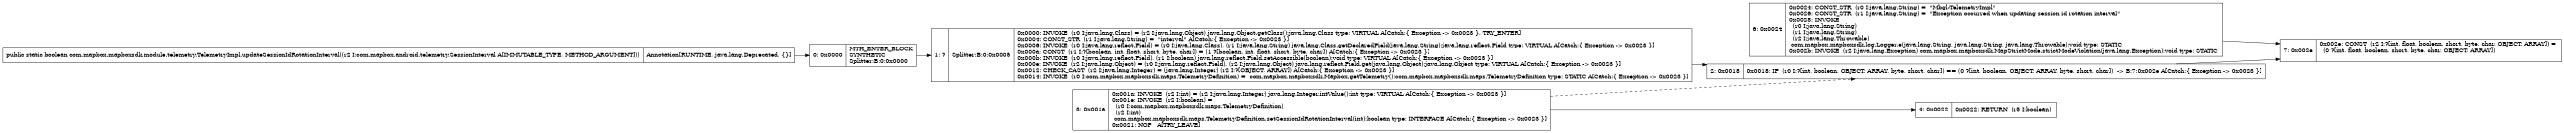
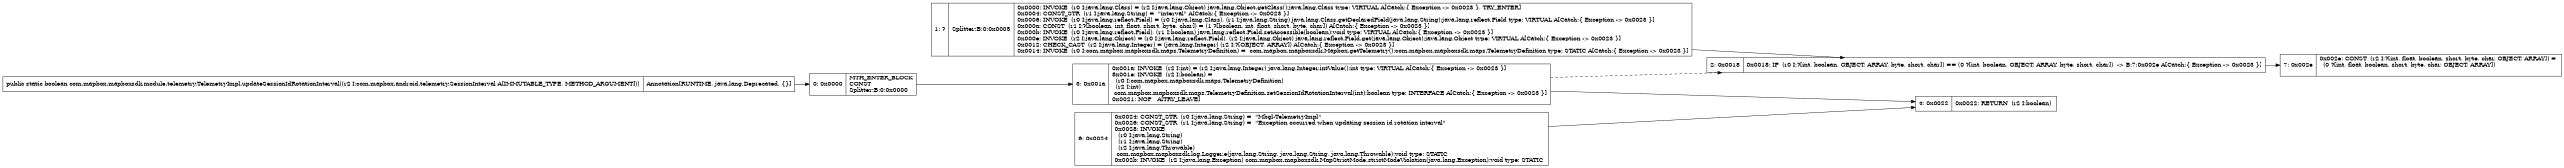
edge "6: 0x0024" -> "7: 0x002e": now "6: 0x0024" -> "4: 0x0022"
node "0: 0x0000": text "SYNTHETIC" -> "CONST"
edge "0: 0x0000" -> "1: ?": now "0: 0x0000" -> "3: 0x001a"
node "3: 0x001a": text "0x001e: INVOKE  (r2 I:boolean) =" -> "8x001e: INVOKE  (r2 I:boolean) ="
node "4: 0x0022": text "0x0022: RETURN  (r5 I:boolean)" -> "0x0022: RETURN  (r2 I:boolean)"
